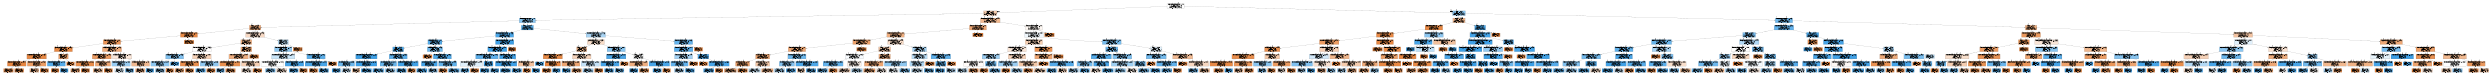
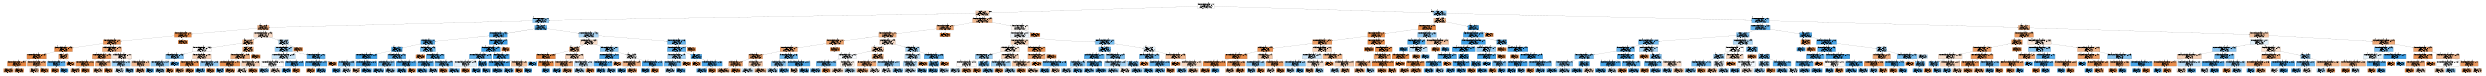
node "gini = 0.183 samples = 49 value = [5, 44]": removed
node "gini = 0.028 samples = 347 value = [342, 5]": removed
node "gini = 0.248 samples = 1110 value = [161, 949]": fillcolor #e5813934 -> #399de5d4
